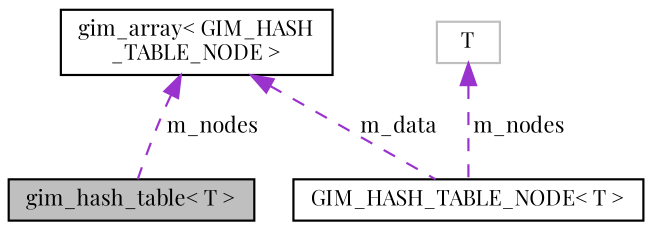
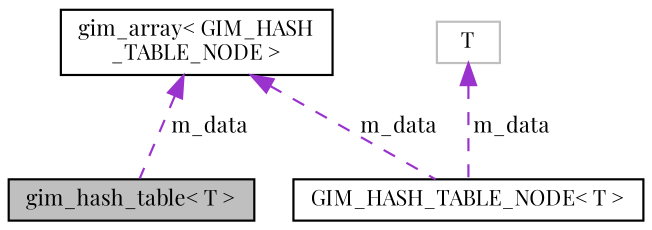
edge "gim_hash_table< T >" -> "gim_array< GIM_HASH _TABLE_NODE >": label " m_nodes" -> " m_data"
edge "GIM_HASH_TABLE_NODE< T >" -> "T": label " m_nodes" -> " m_data"
